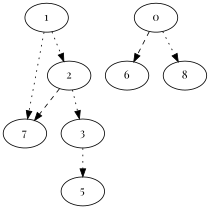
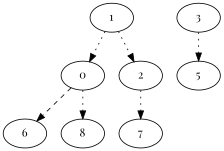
edge "1" -> "7": now "1" -> "0"
edge "2" -> "3": removed
edge "2" -> "7": style dashed -> dotted
